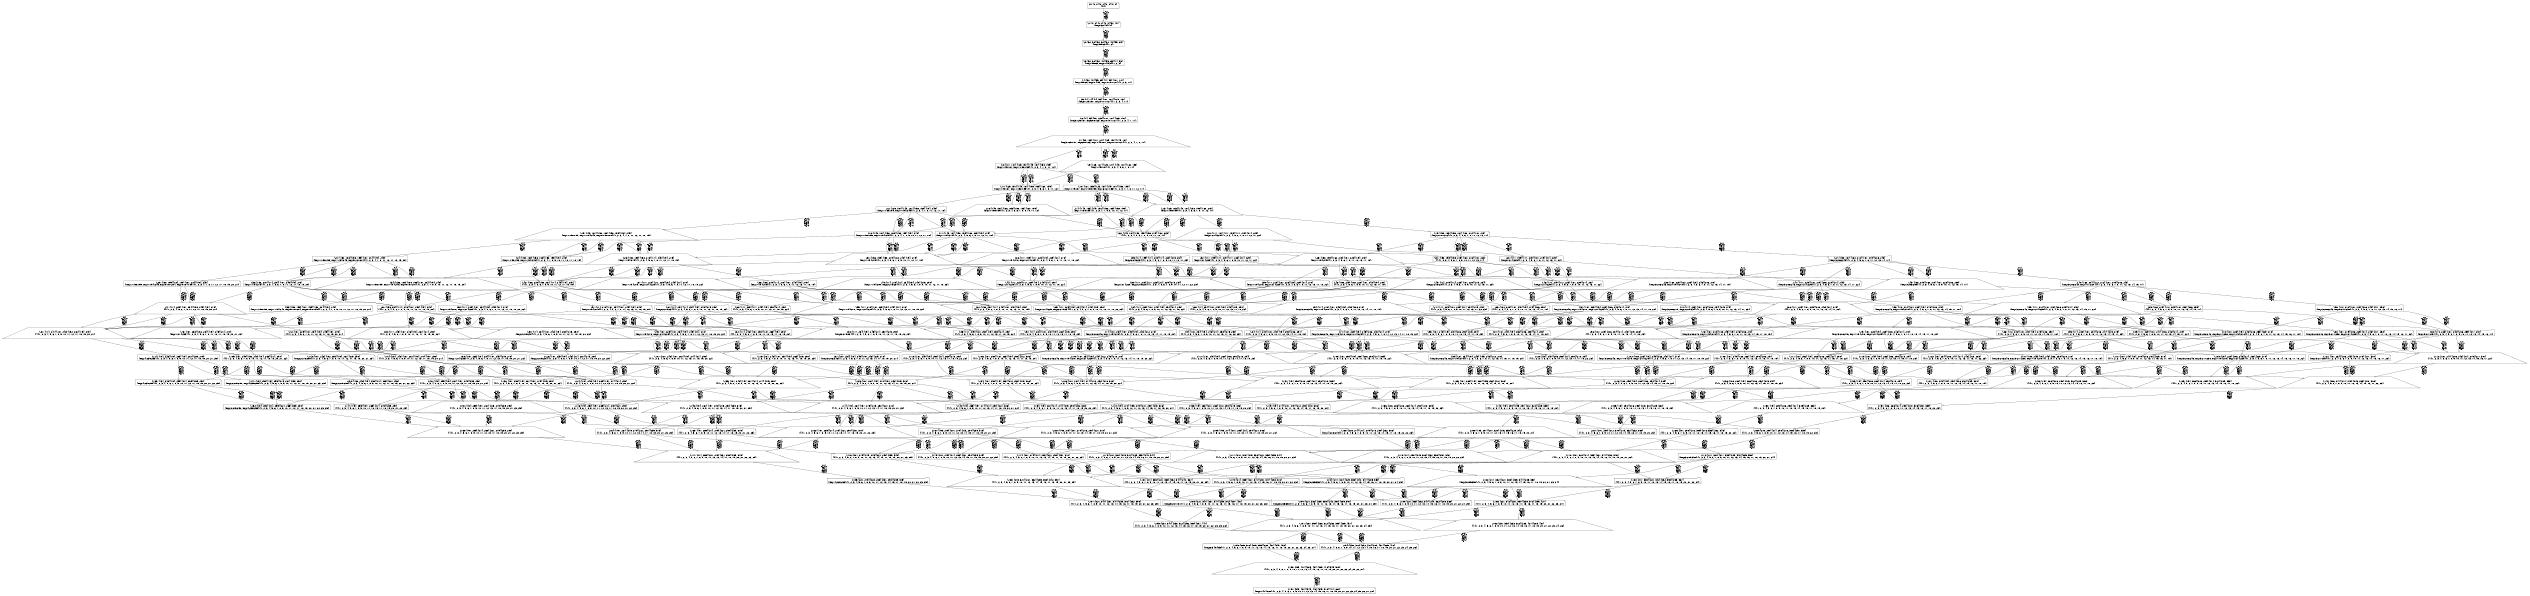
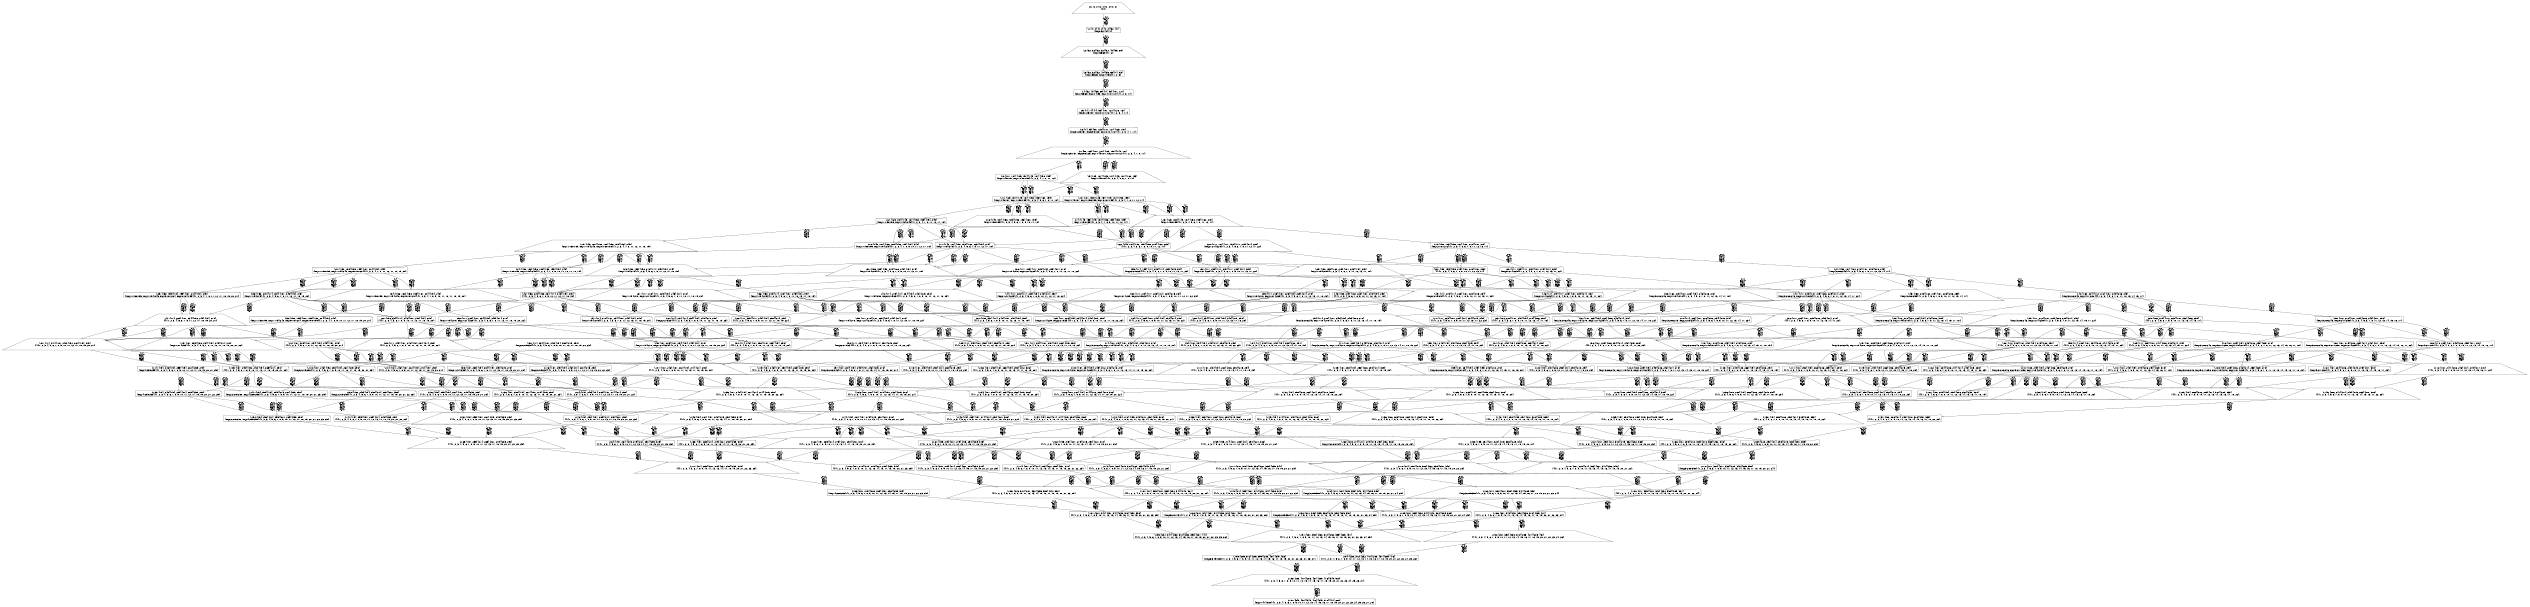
node "S0: [0, 0] [0, 0] [0, 0] [0, 0] {}{}": shape note -> trapezium
node "S2: [32, 32] [32, 32] [32, 40] [55, 69] {T0J1:55-69}{1, 2}": shape note -> trapezium
